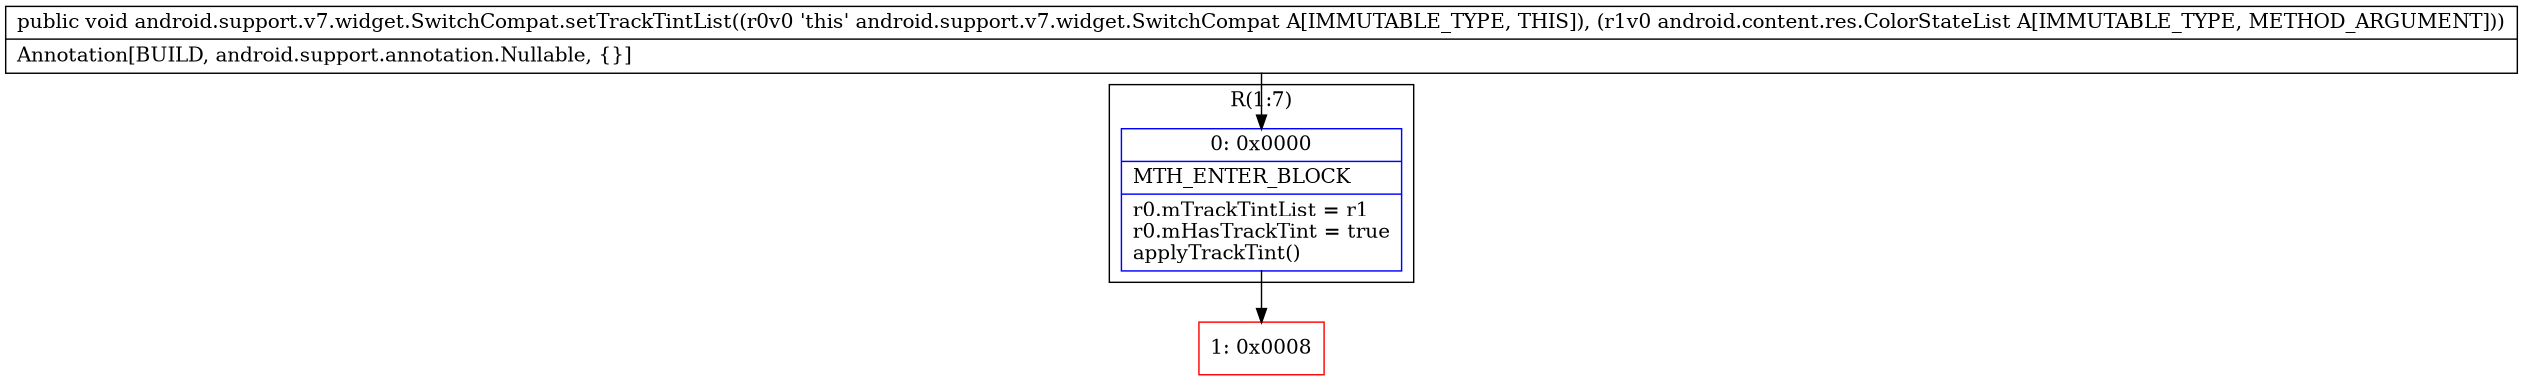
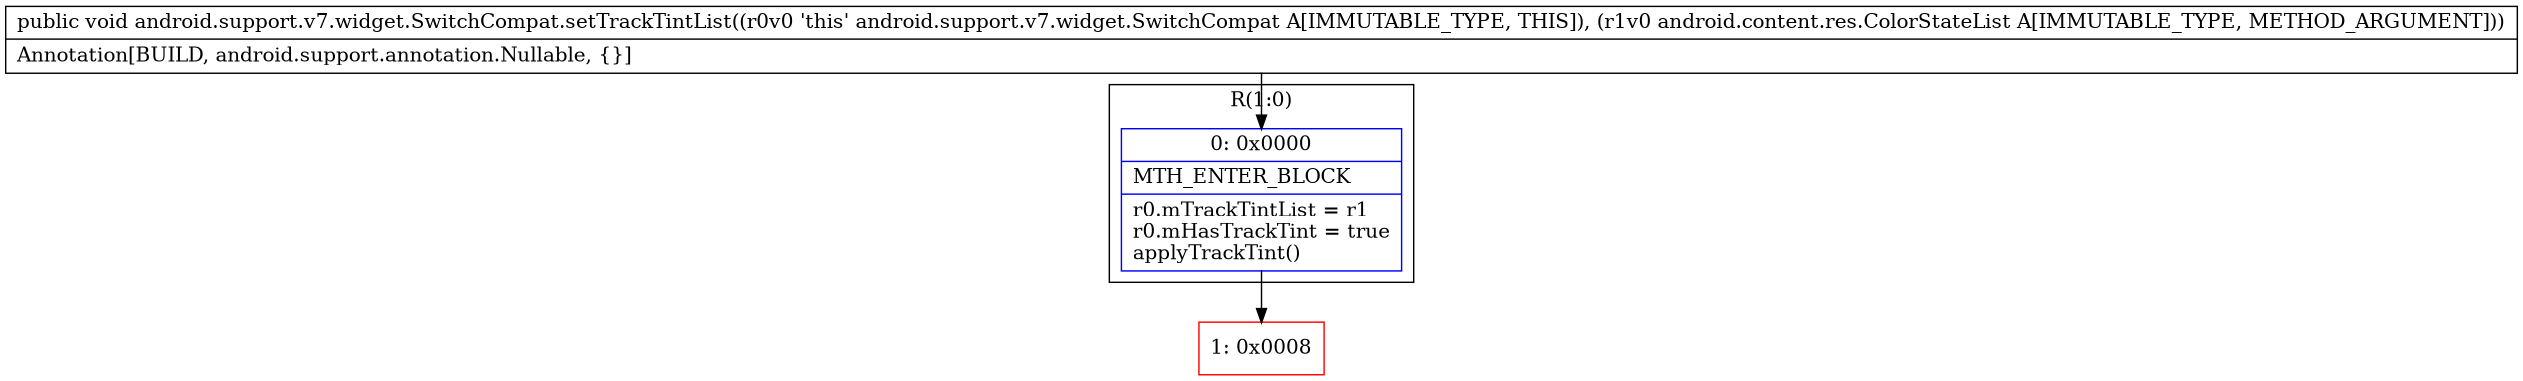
cluster "R(1:7)": label "R(1:7)" -> "R(1:0)"
